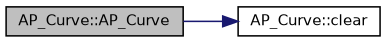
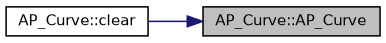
edge "AP_Curve::AP_Curve" -> "AP_Curve::clear": reversed
